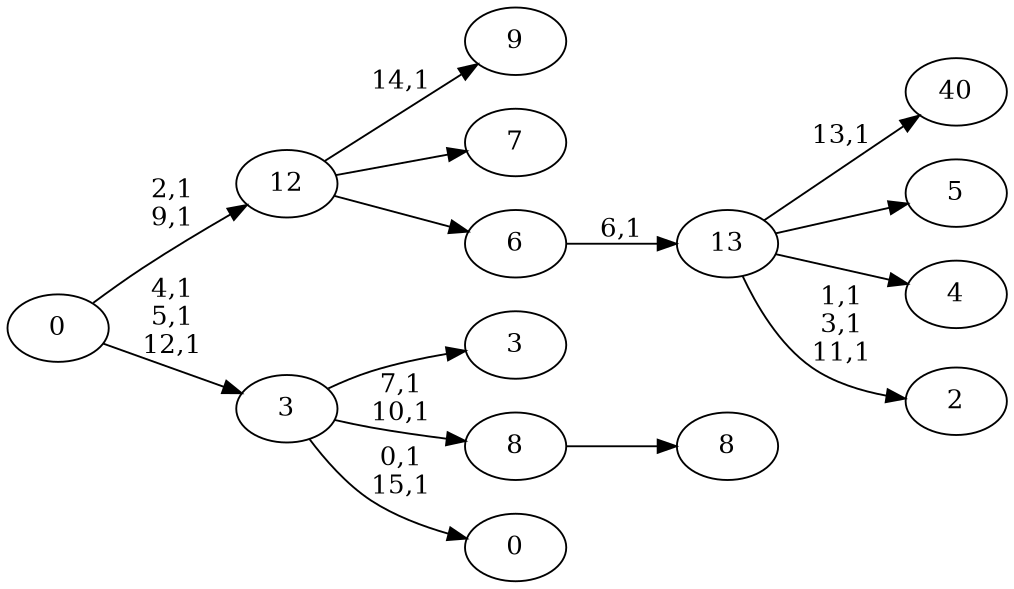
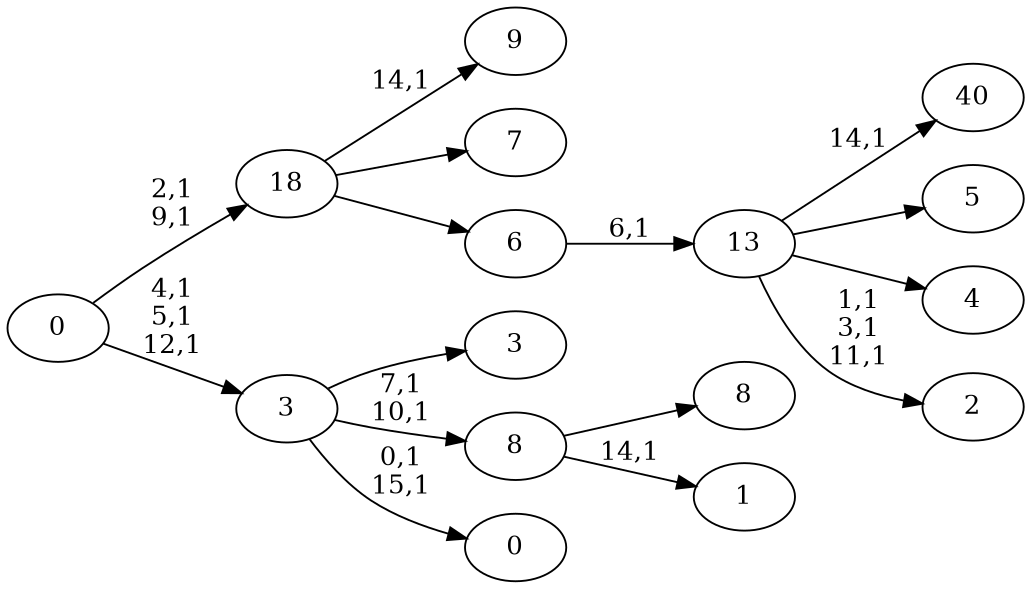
edge "13" -> "40": label "13,1" -> "14,1"
node "12": label "12" -> "18"
node "1": added
